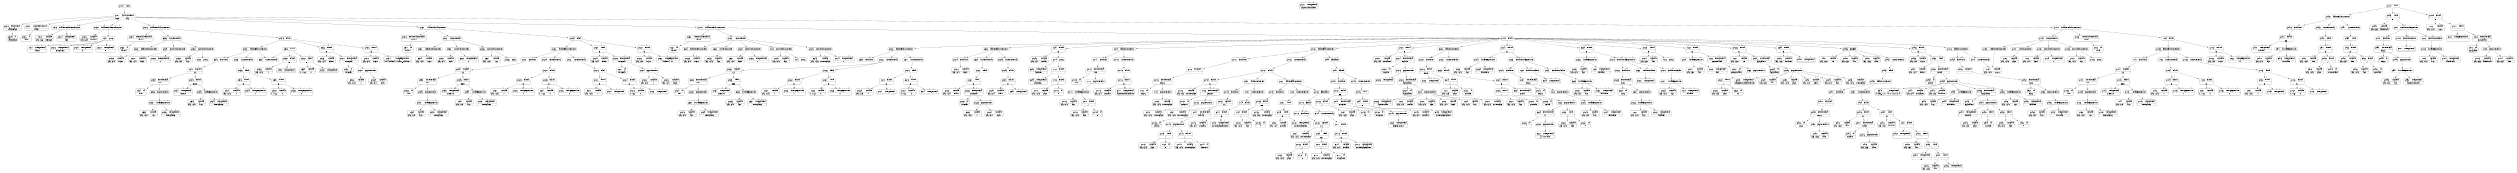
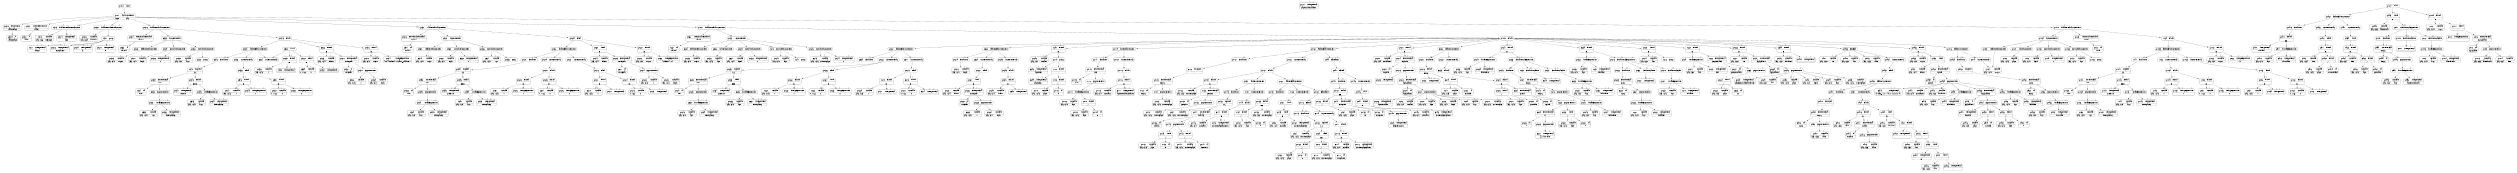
node "60719": text "IfThenStatement" -> "ParentClassName"
